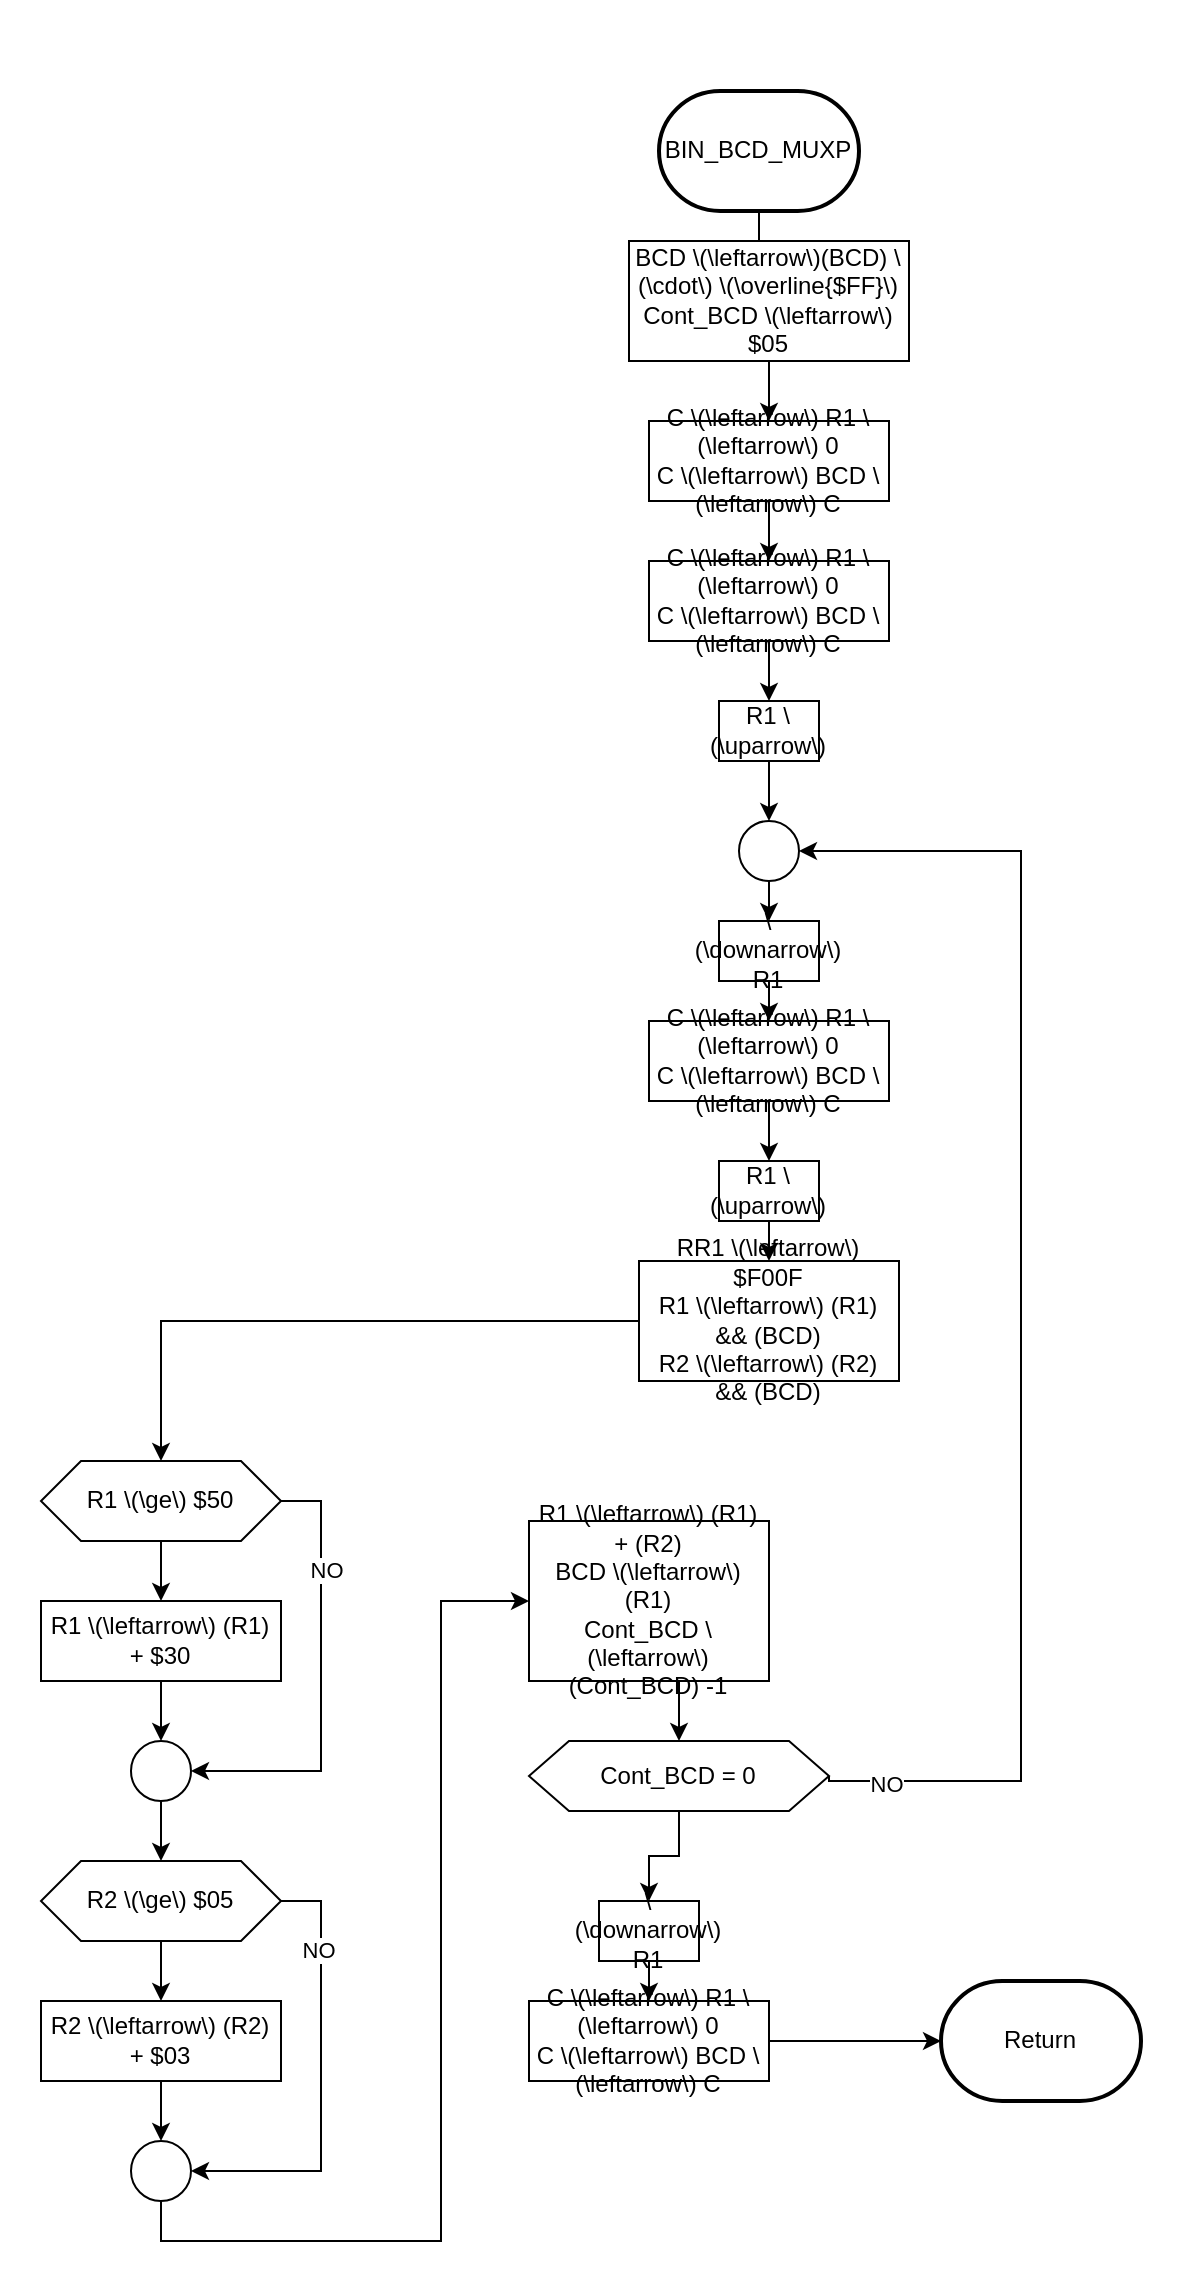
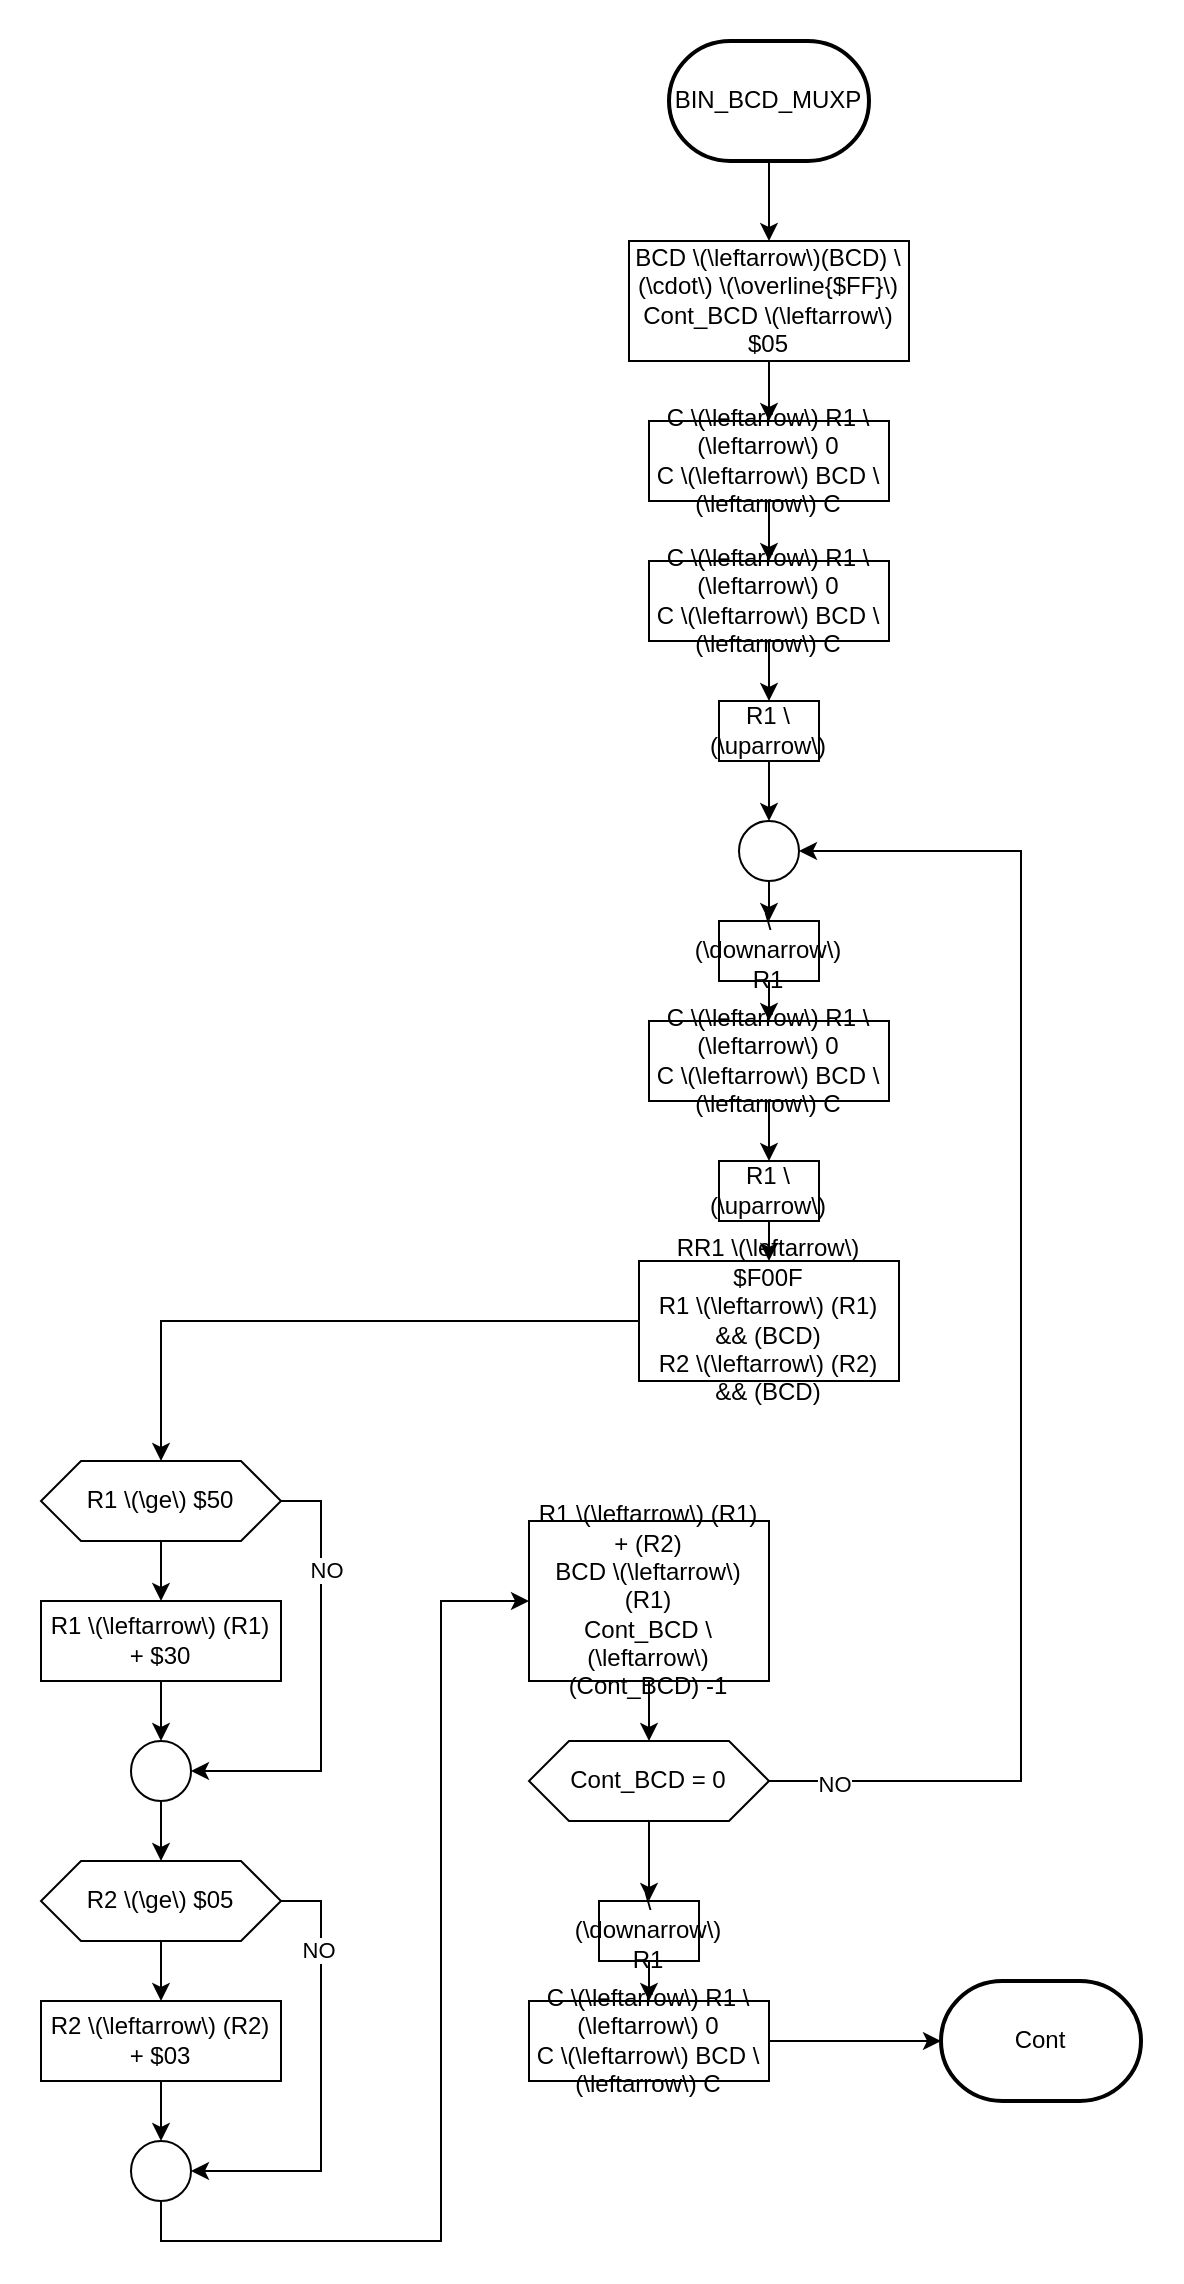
node "BIN_BCD_MUXP": moved (759, 151) -> (769, 101)
node "Cont_BCD = 0": size 300x70 -> 240x80
node "Return": label "Return" -> "Cont"
